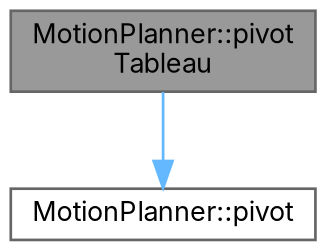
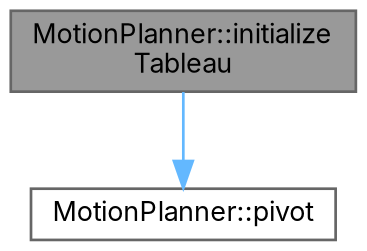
node "MotionPlanner::pivot Tableau": label "MotionPlanner::pivot Tableau" -> "MotionPlanner::initialize Tableau"
